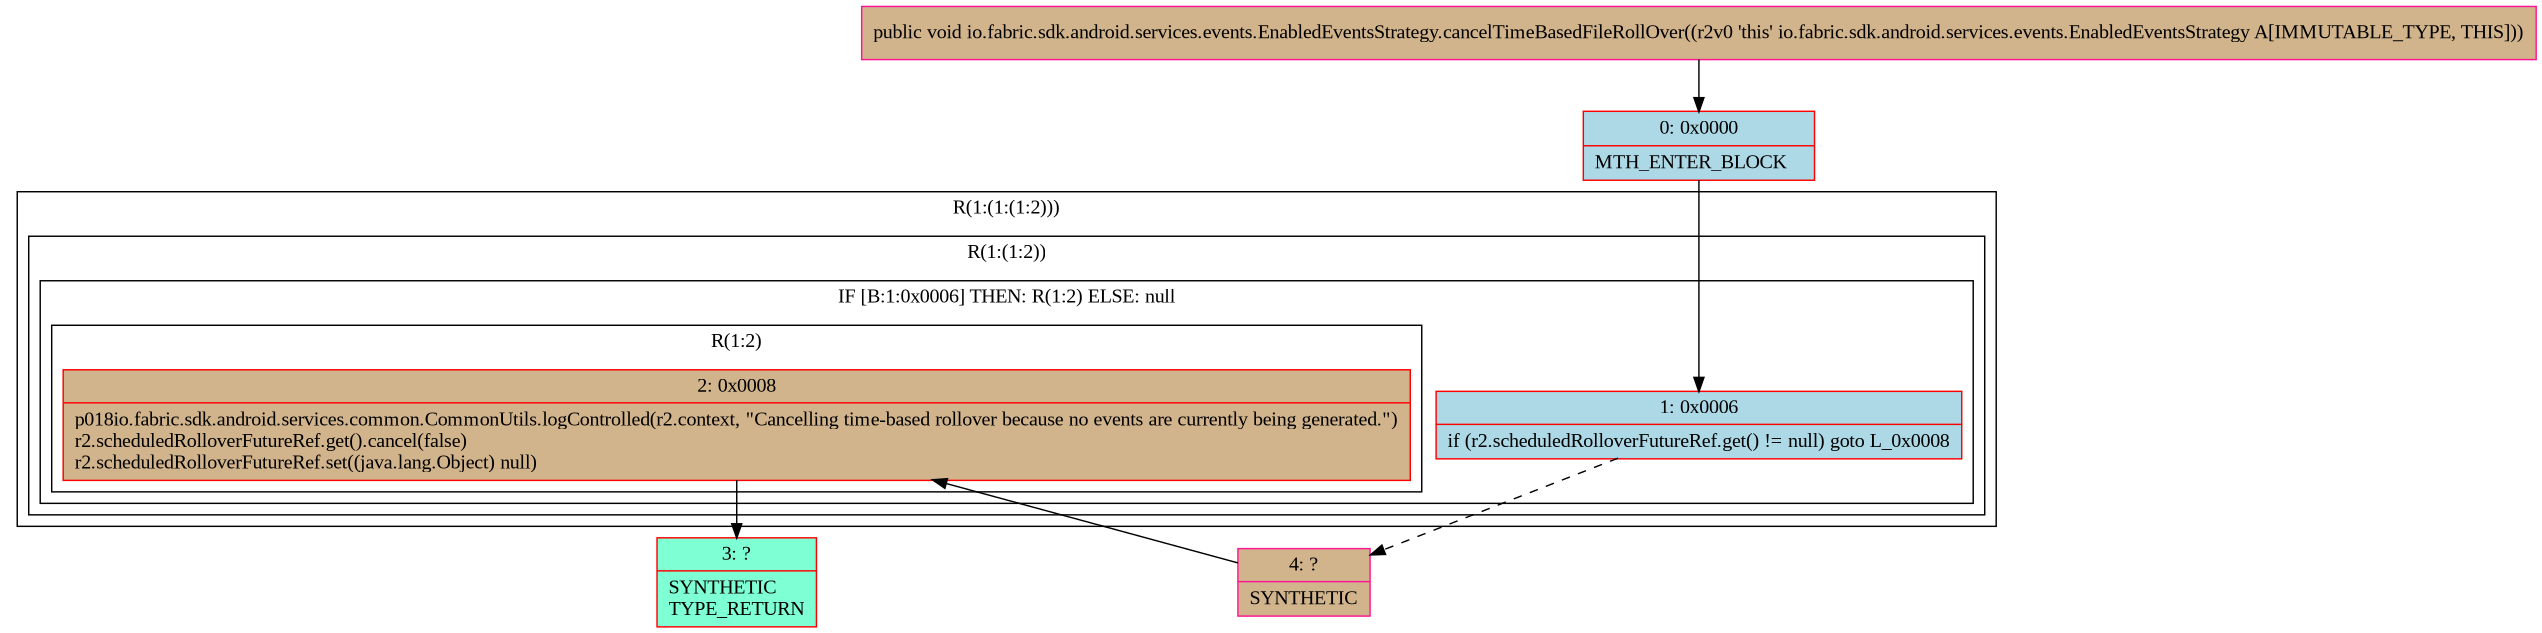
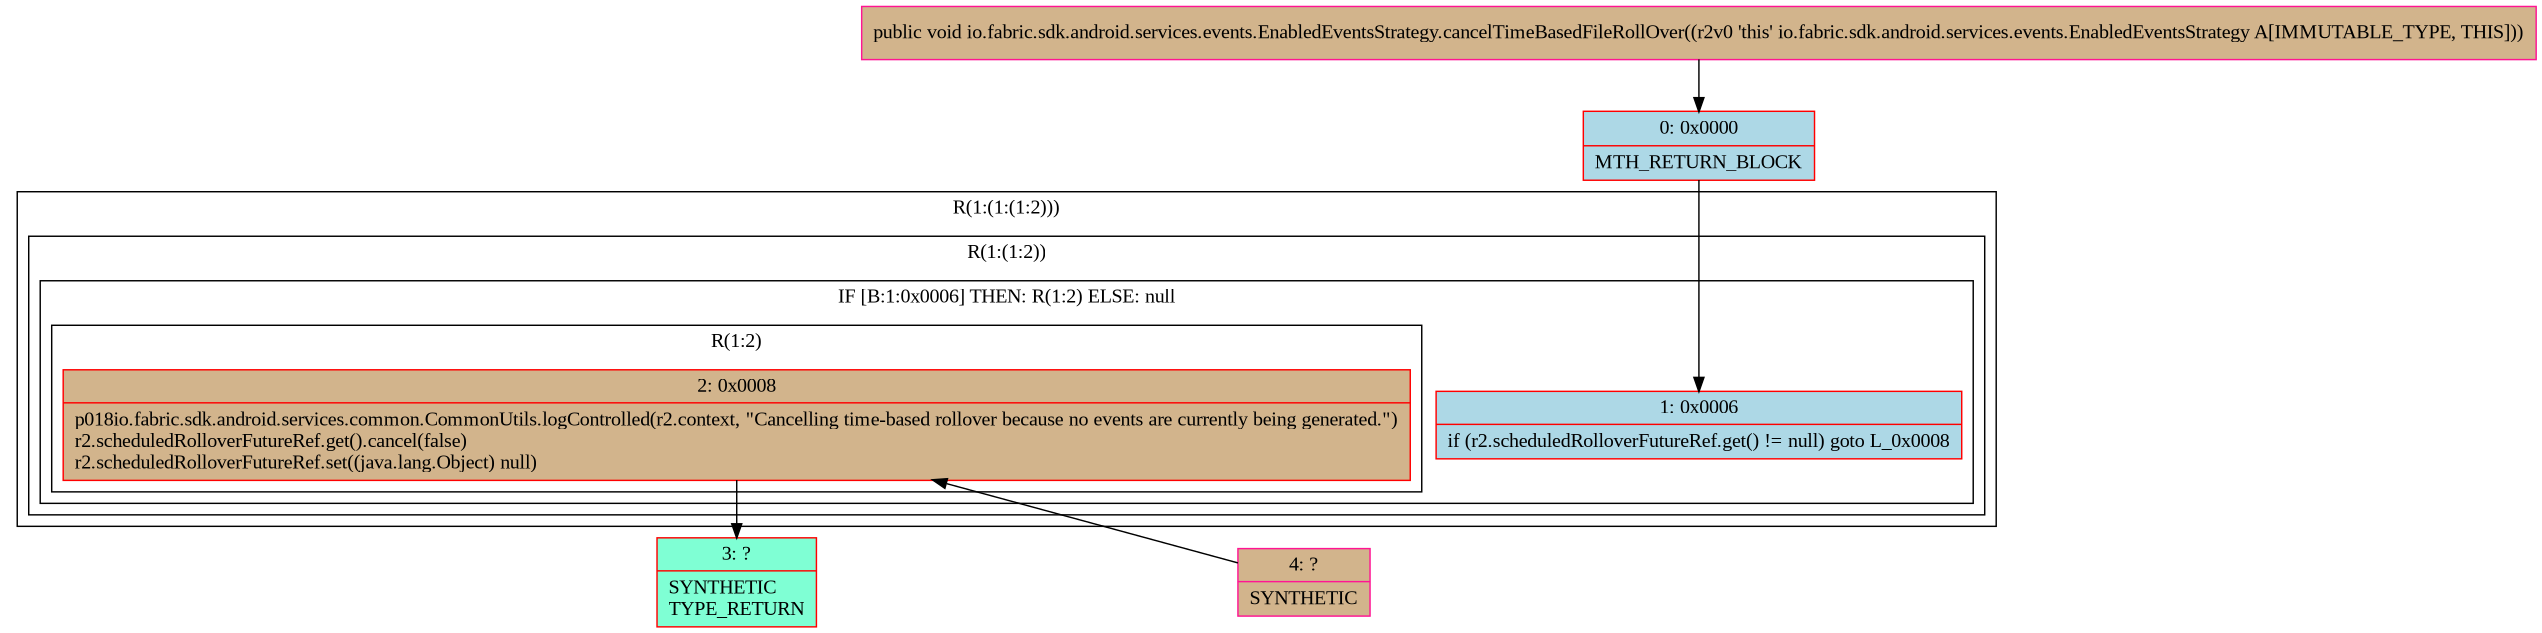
node "0: 0x0000": text "MTH_ENTER_BLOCK" -> "MTH_RETURN_BLOCK"
edge "1: 0x0006" -> "4: ?": removed
